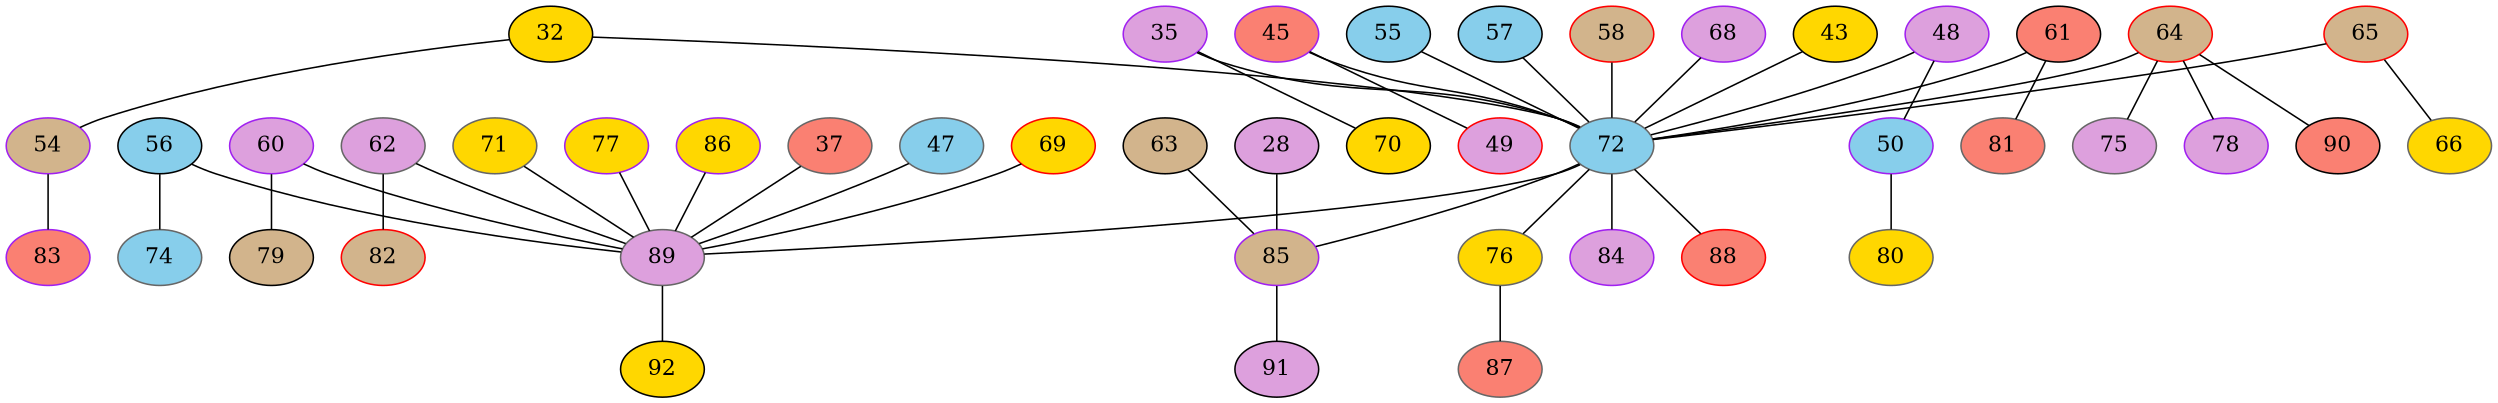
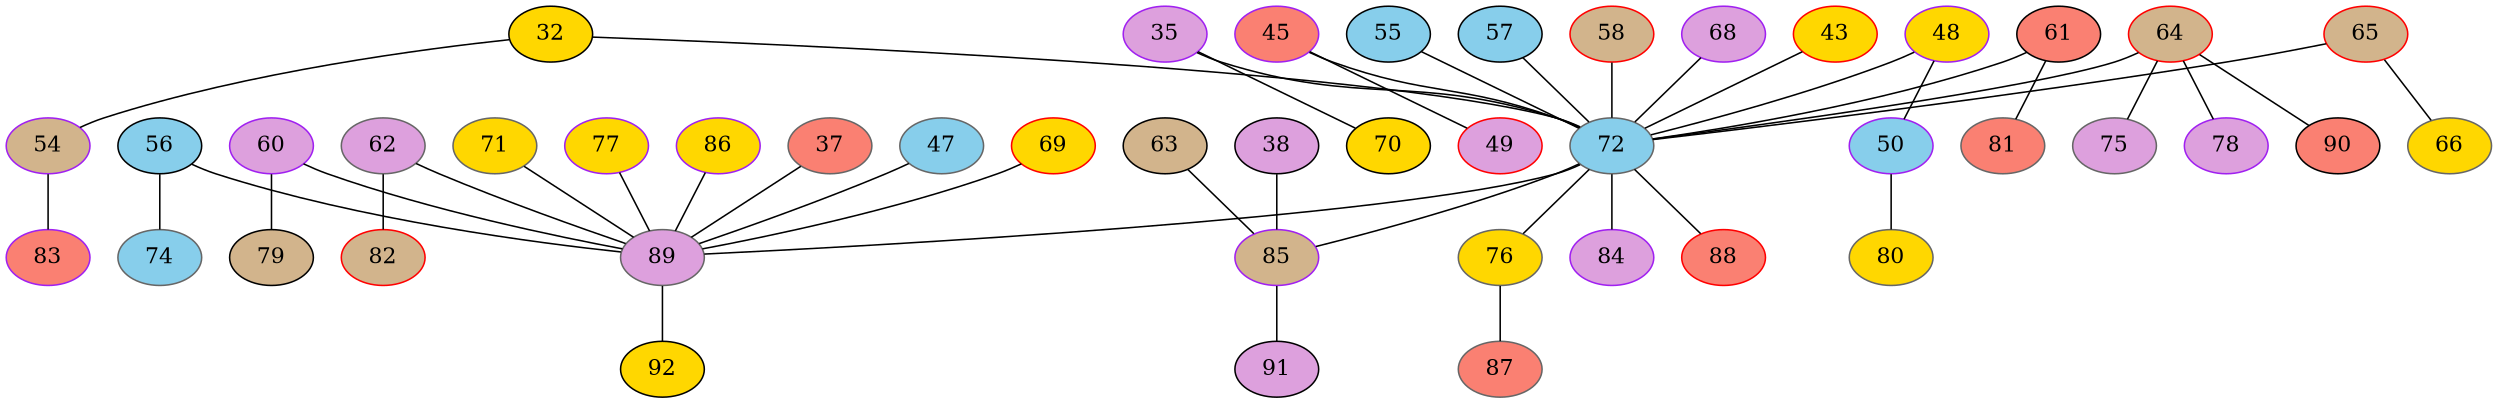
node "43": color black -> red
node "48": fillcolor plum -> gold
node "28": label "28" -> "38"
